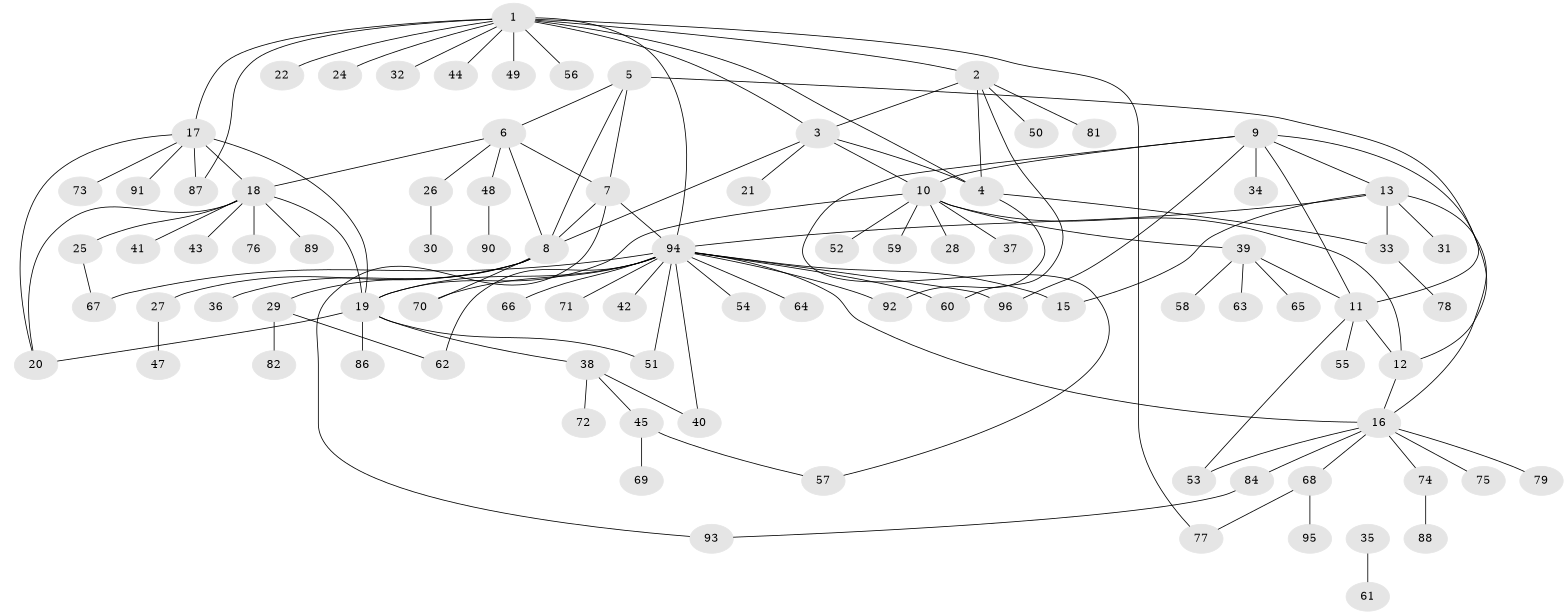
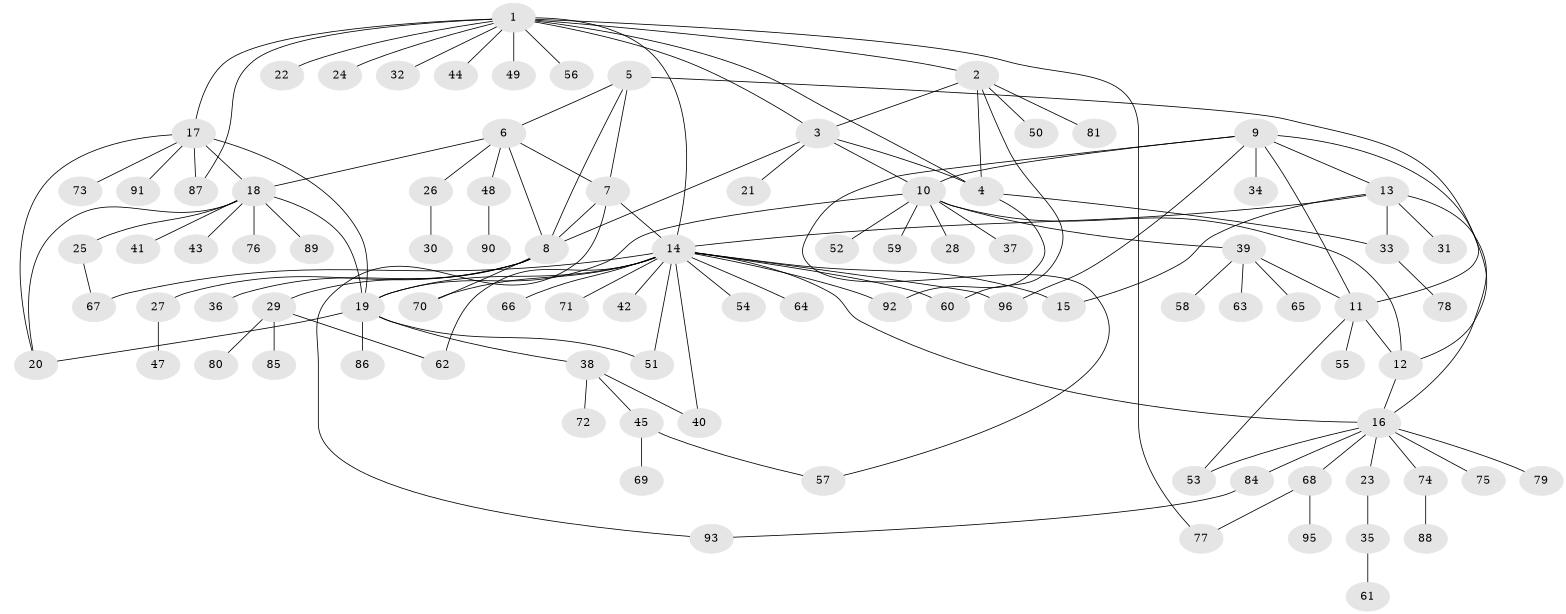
node "94": label "94" -> "14"
node "80": added
node "82": label "82" -> "85"
node "23": added
